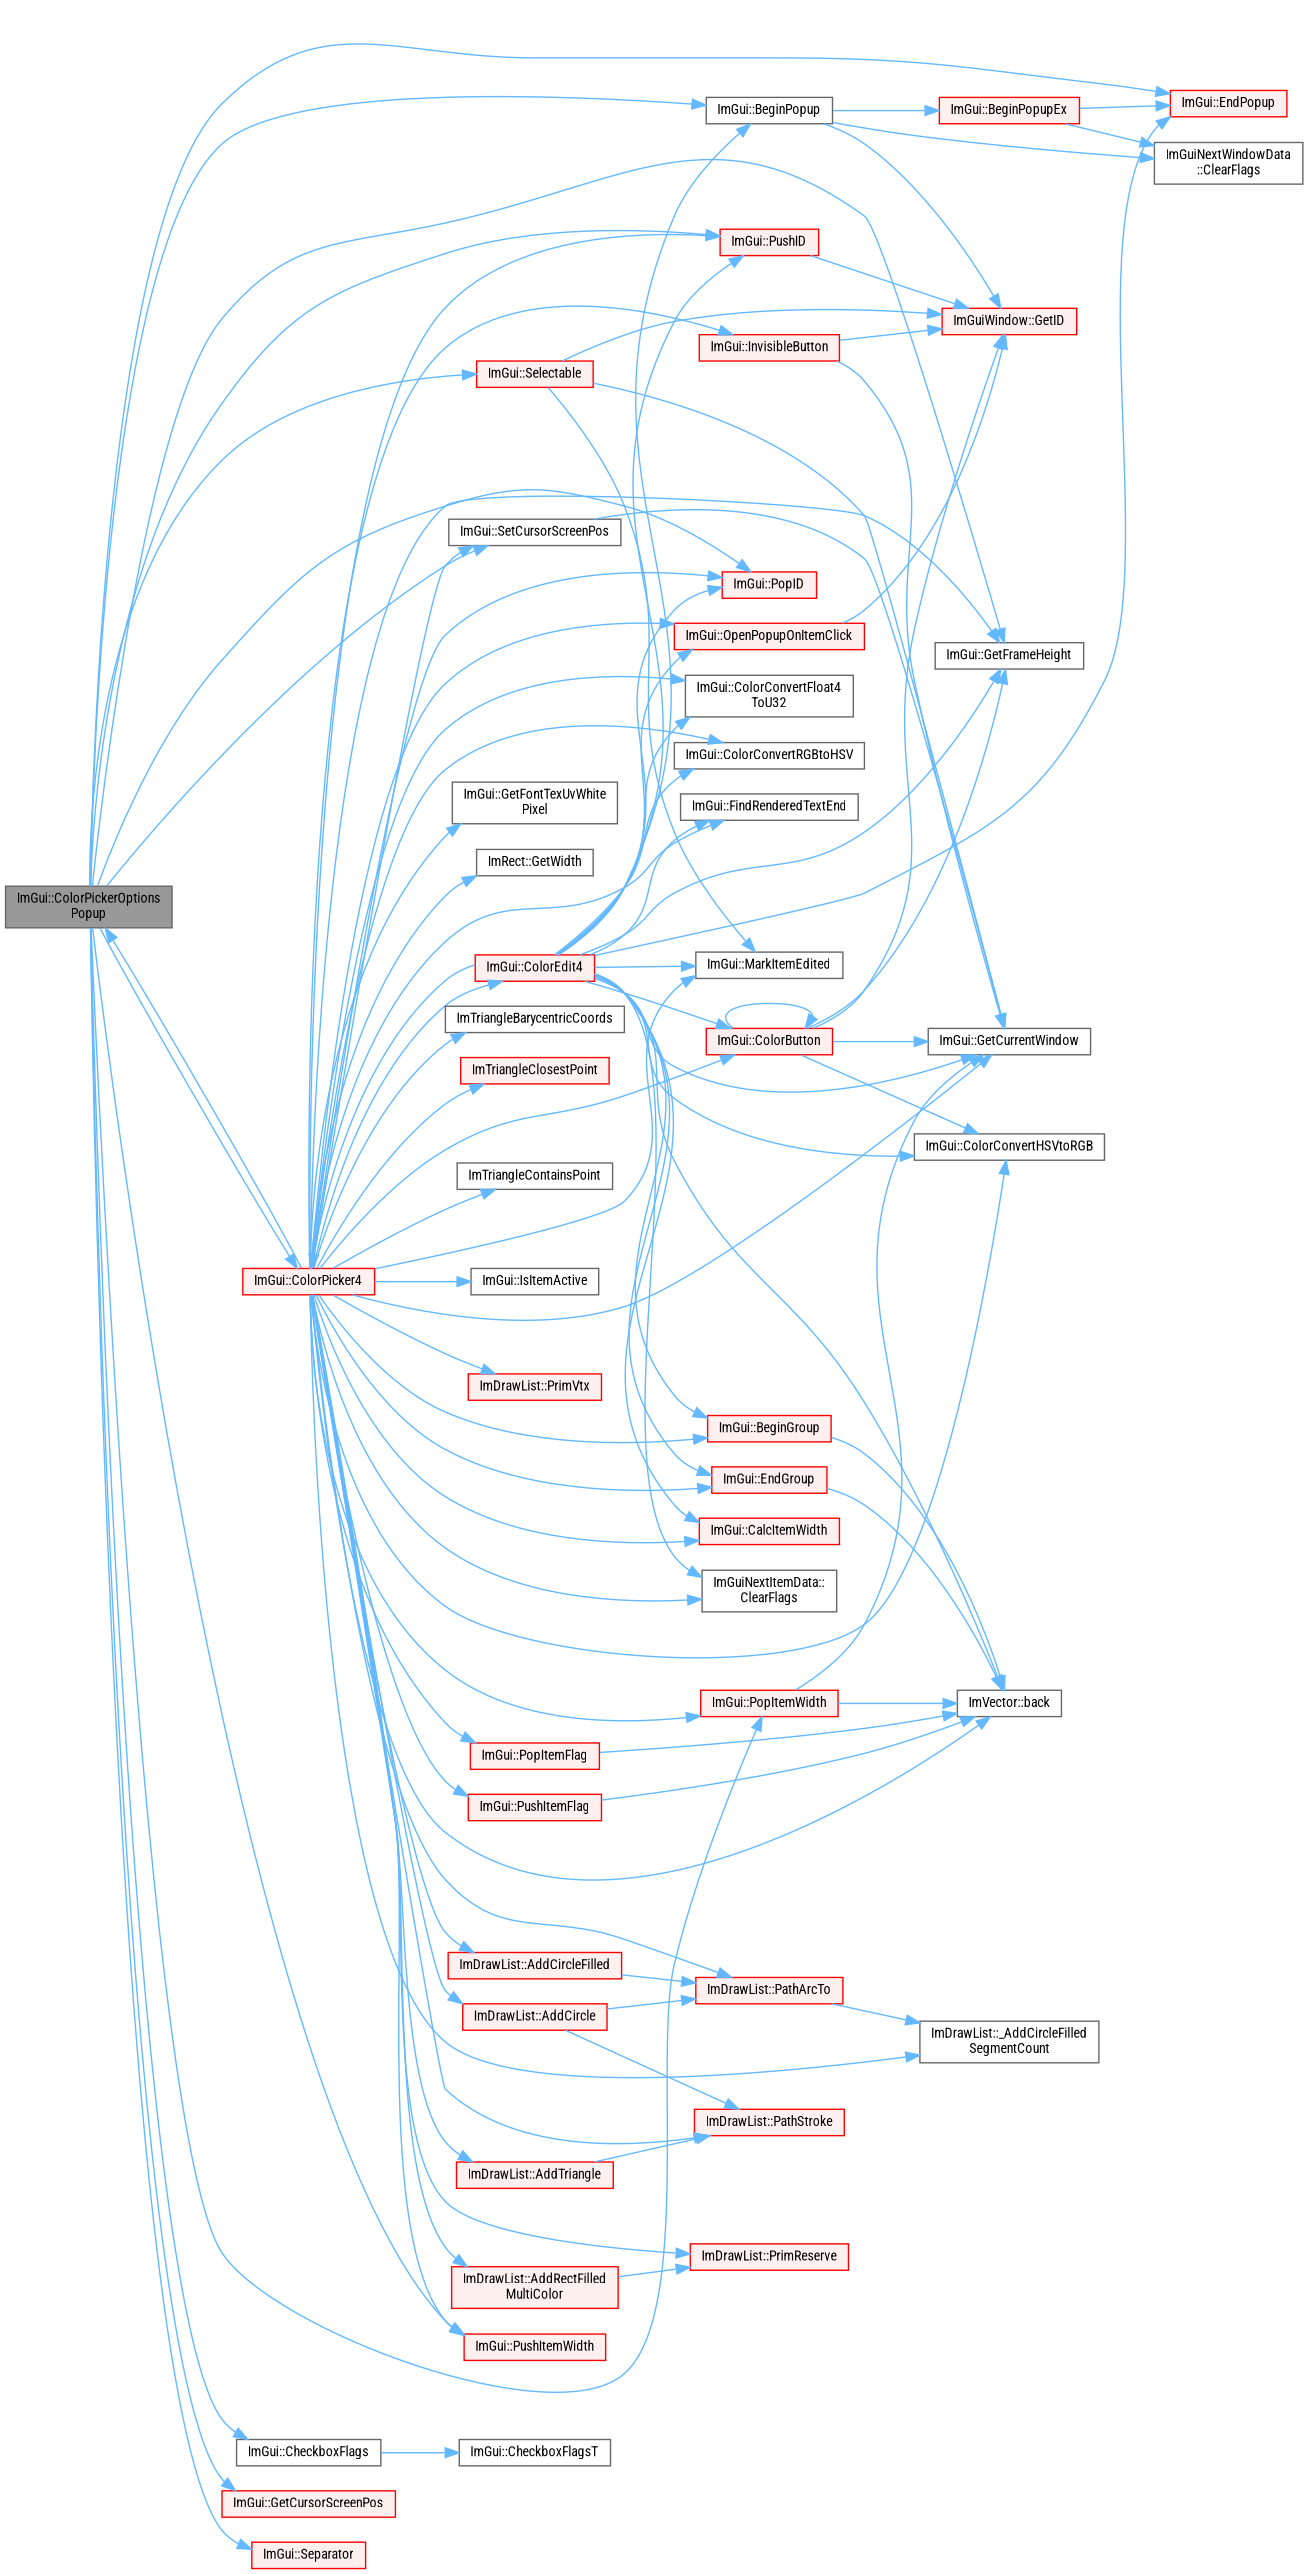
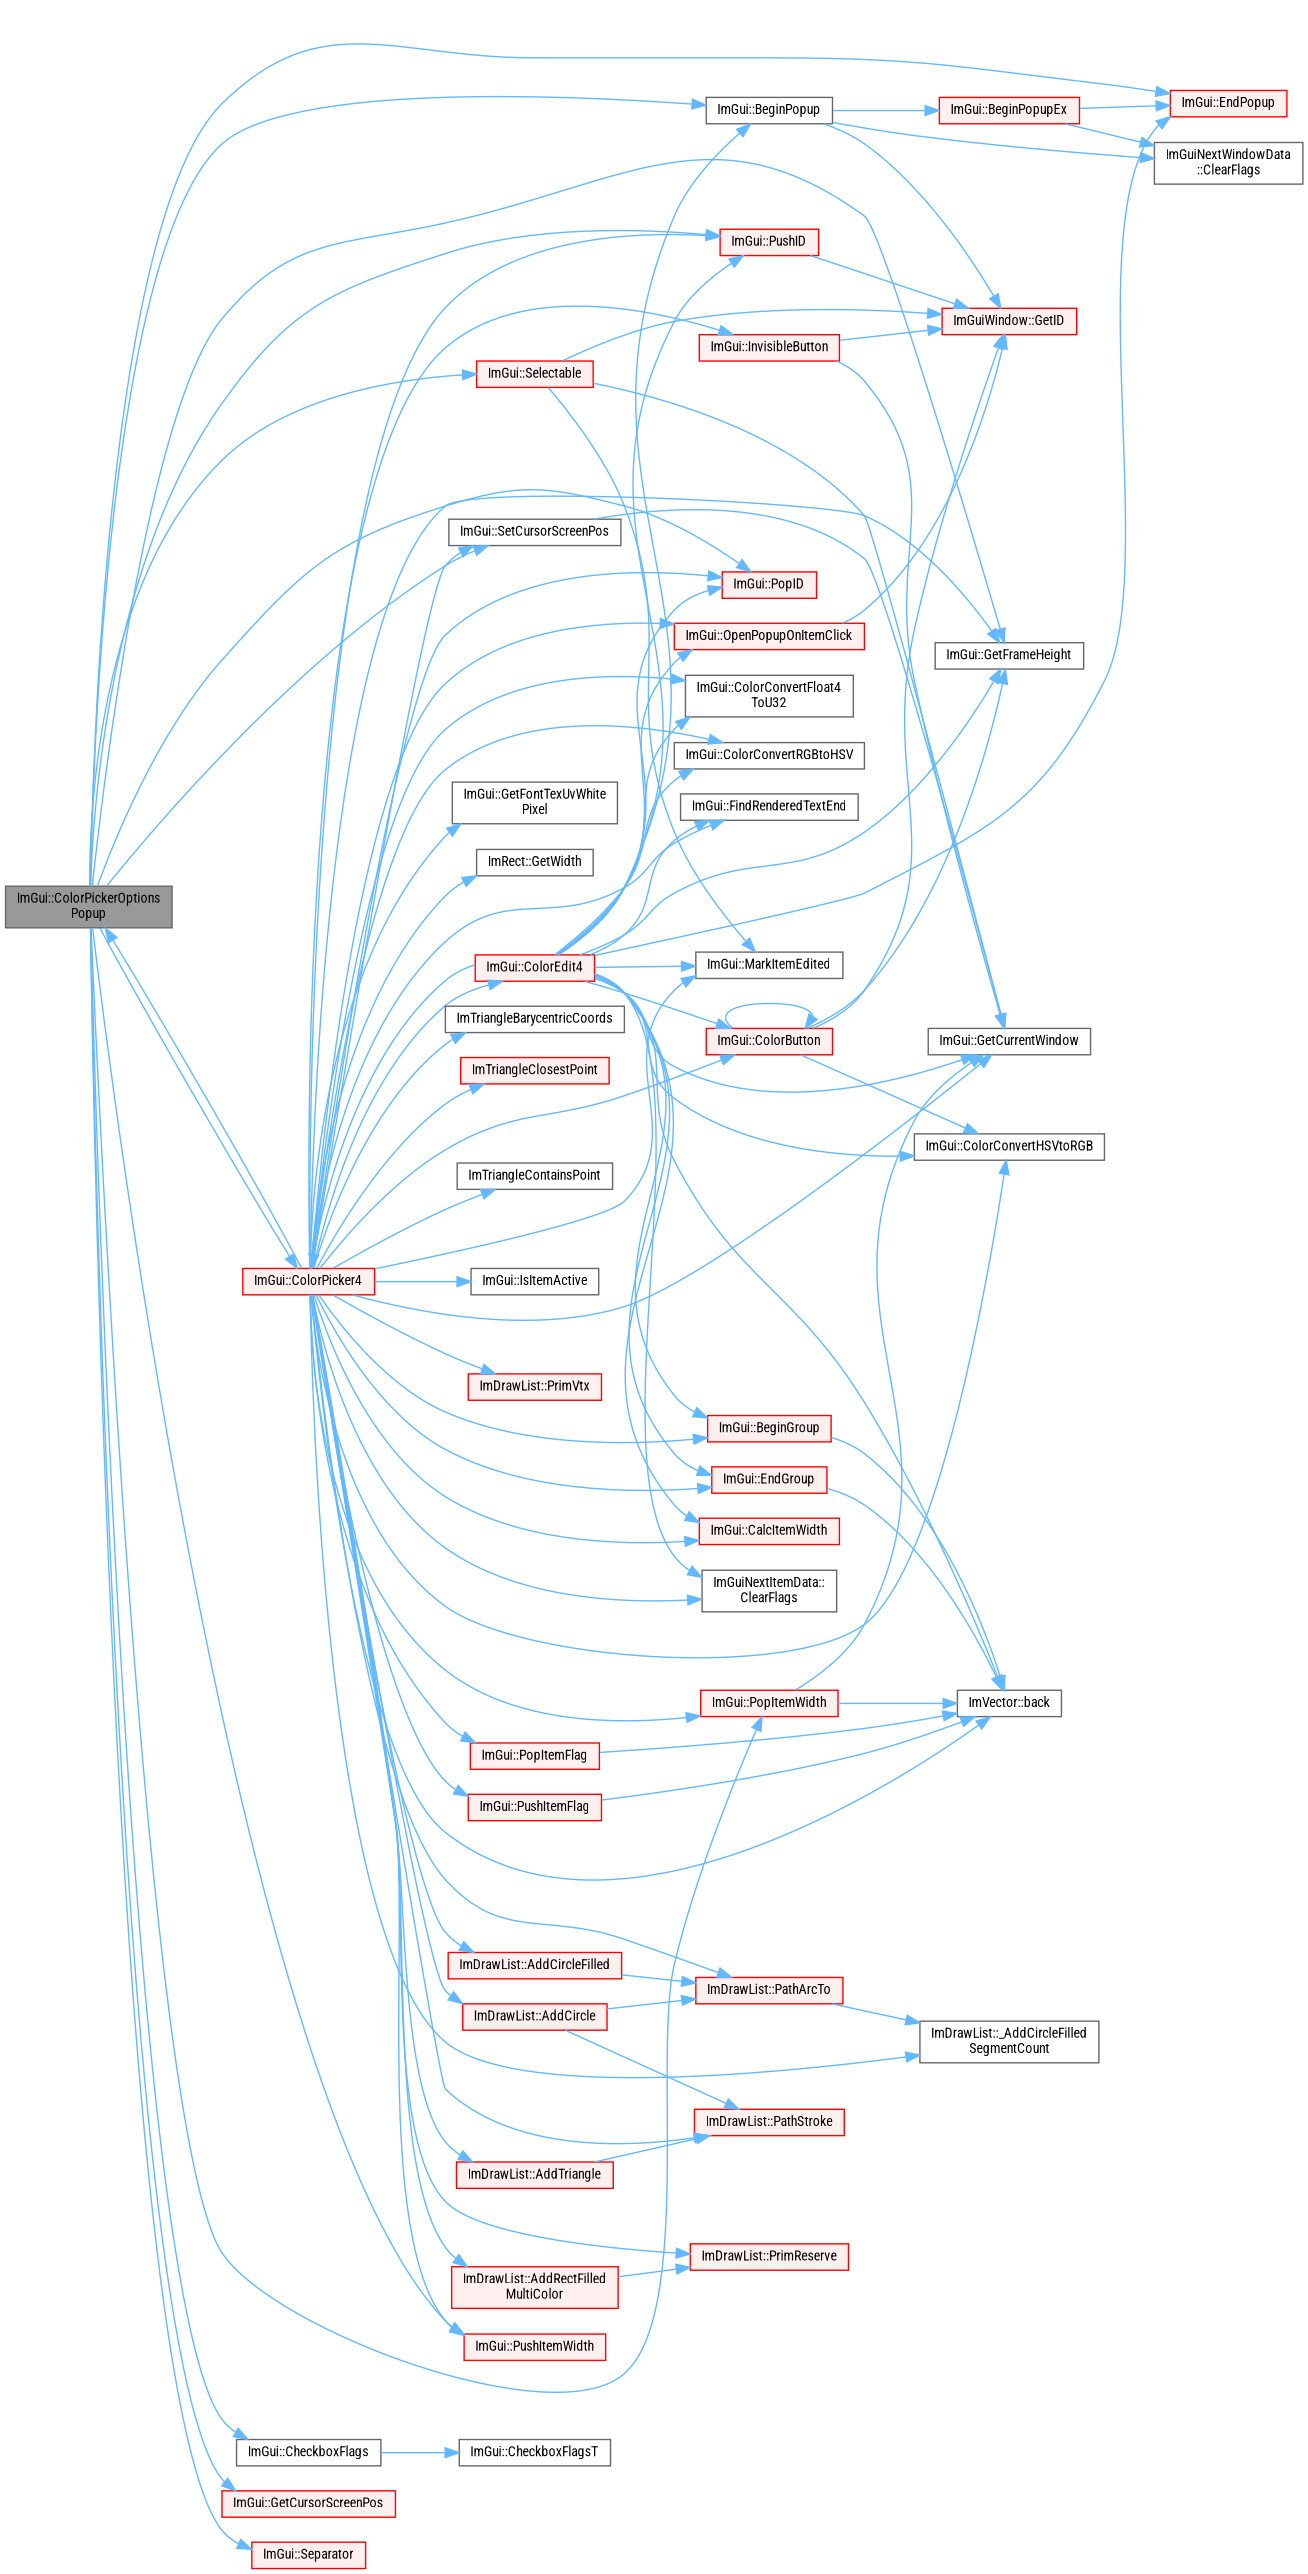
edge "ImGui::ColorButton" -> "ImGui::GetCurrentWindow": removed
